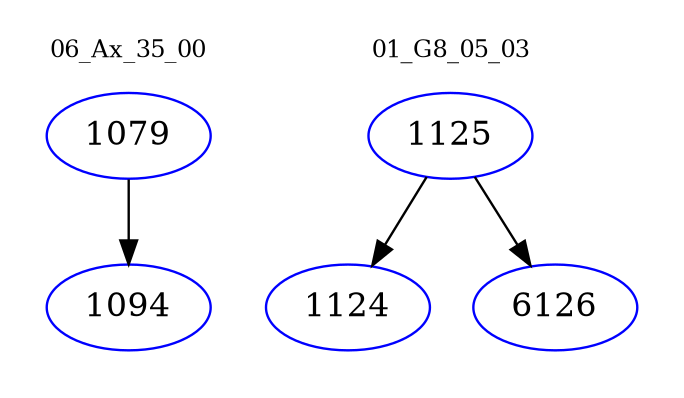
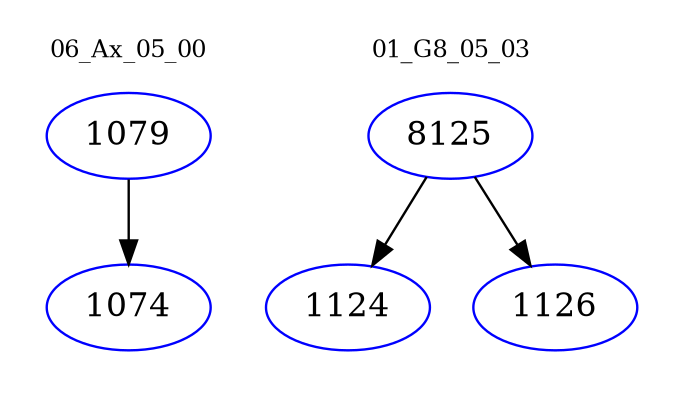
cluster "06_Ax_35_00": label "06_Ax_35_00" -> "06_Ax_05_00"
node "1125": label "1125" -> "8125"
node "1094": label "1094" -> "1074"
node "6126": label "6126" -> "1126"
